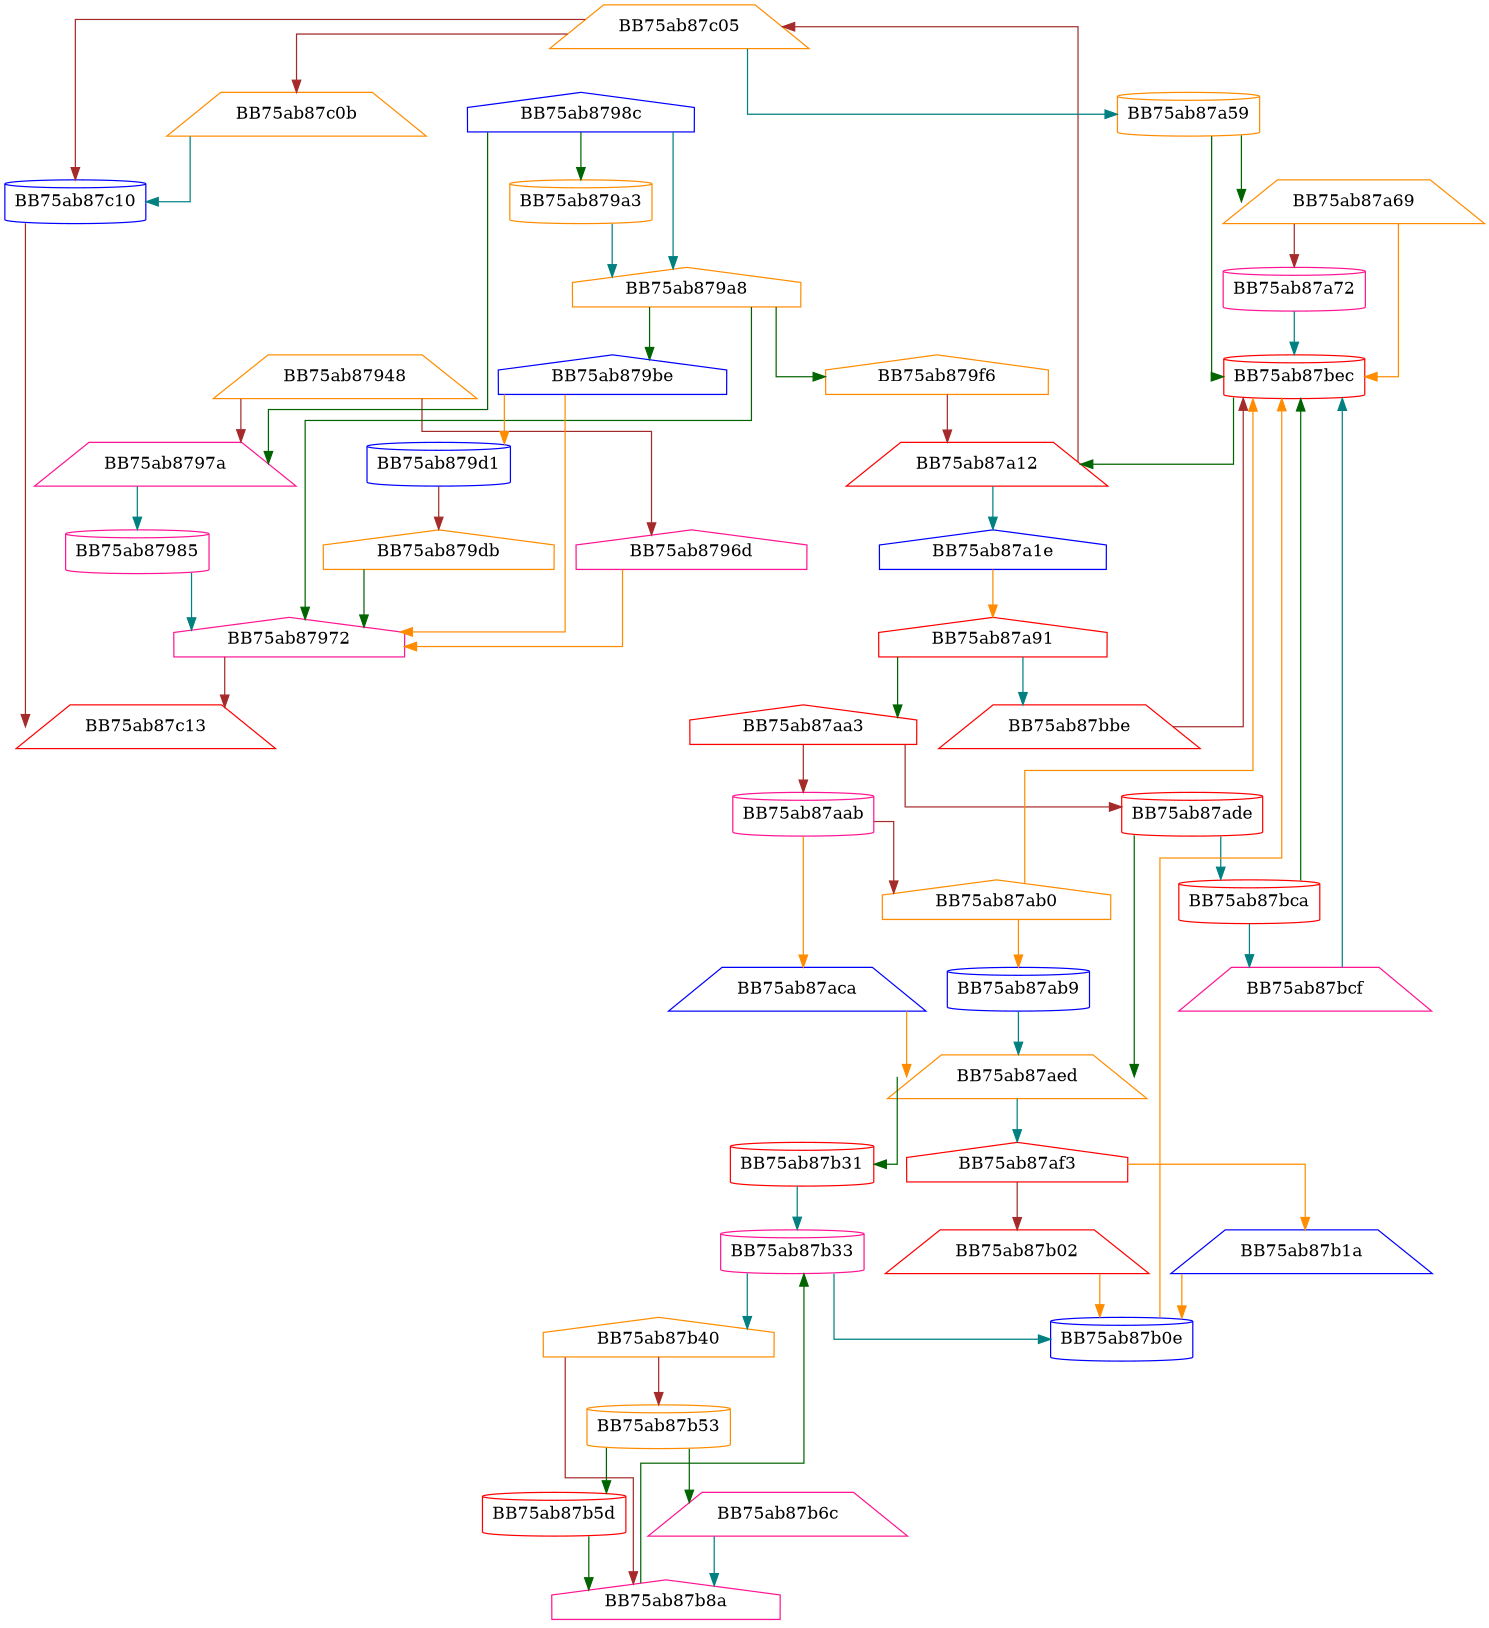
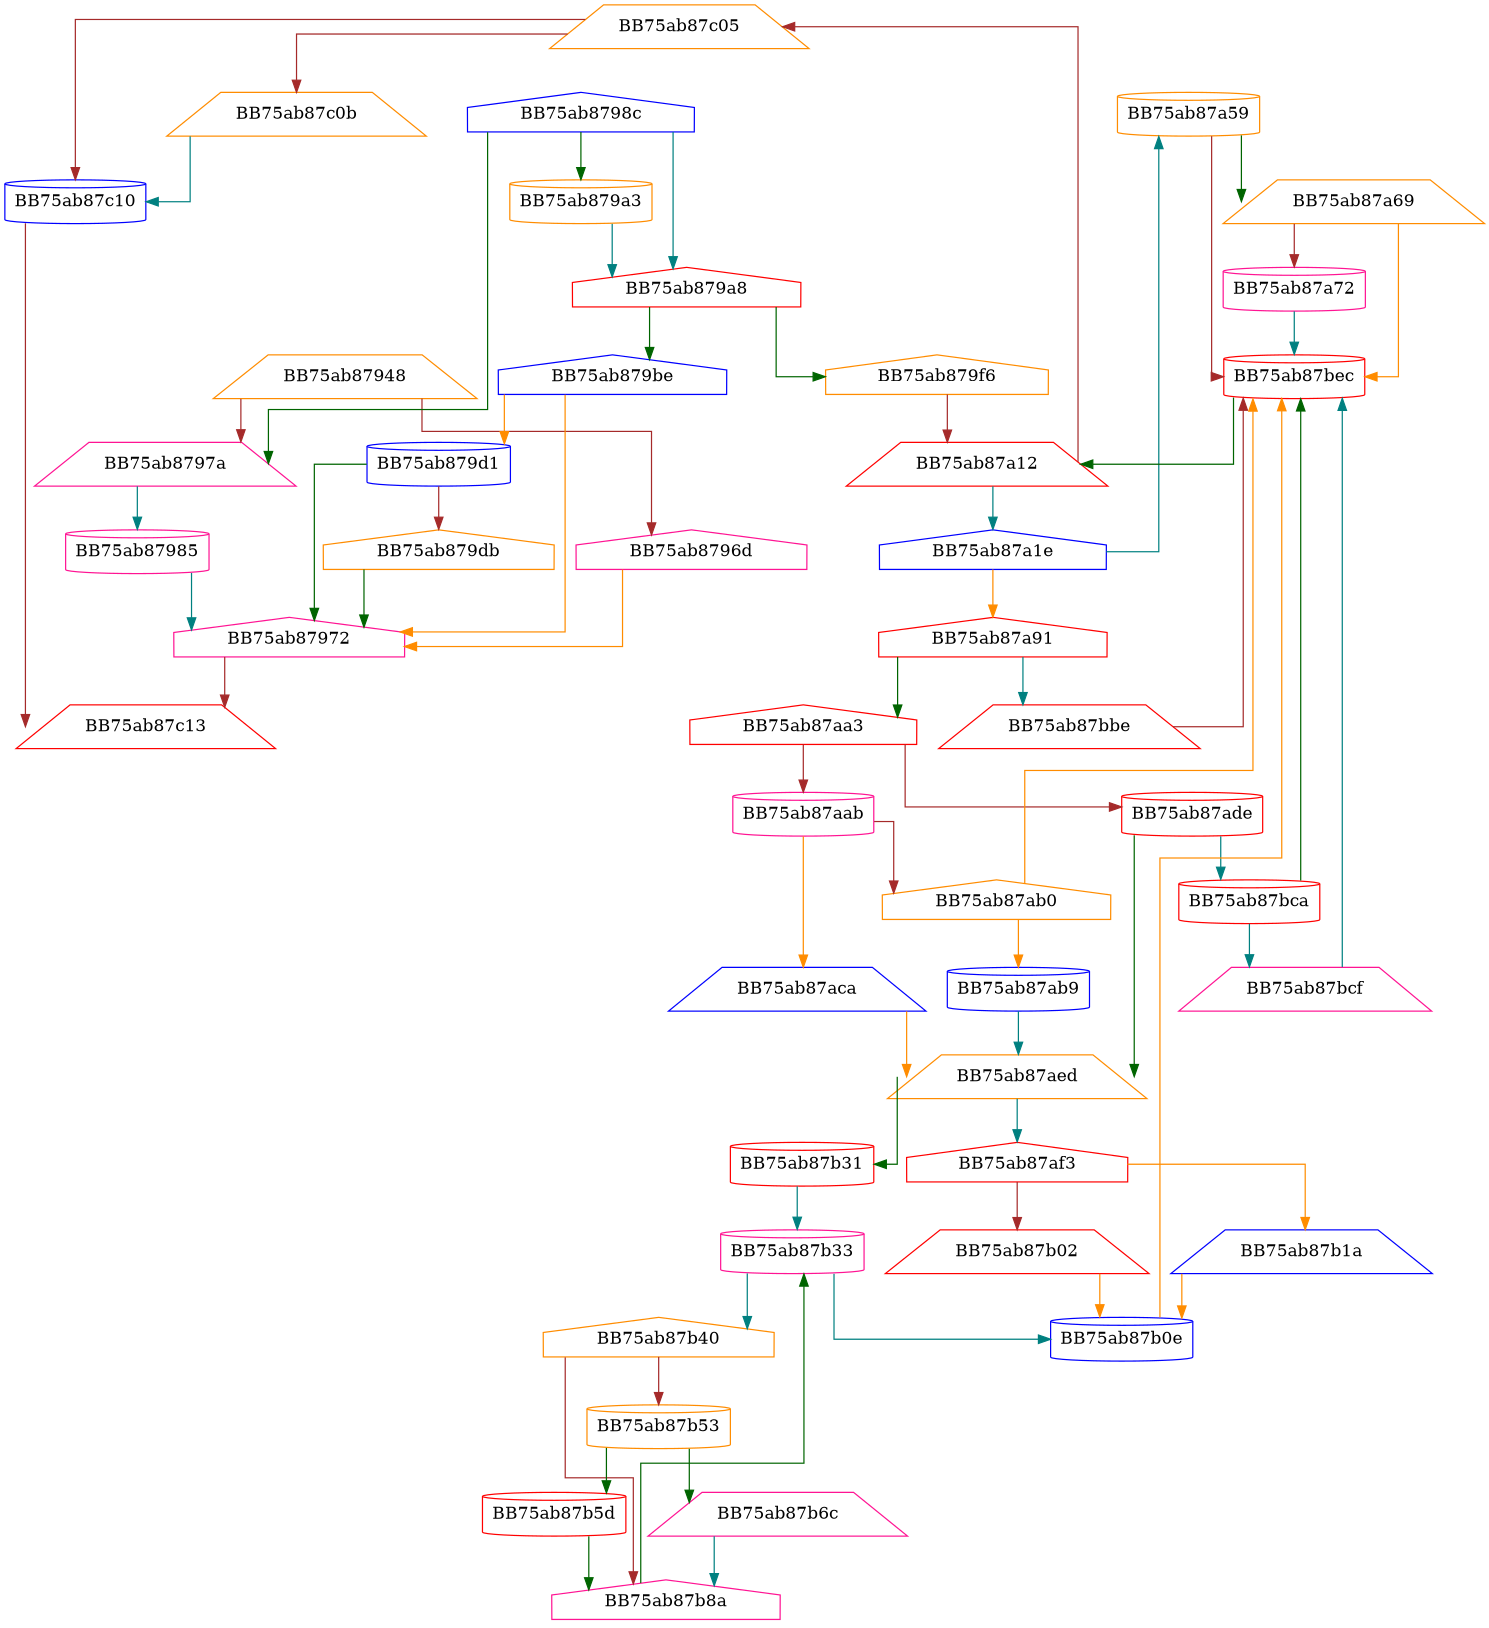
edge "BB75ab87c05" -> "BB75ab87a59": now "BB75ab87a1e" -> "BB75ab87a59"
edge "BB75ab87a59" -> "BB75ab87bec": color darkgreen -> brown
node "BB75ab879a8": color darkorange -> red
edge "BB75ab879a8" -> "BB75ab87972": now "BB75ab879d1" -> "BB75ab87972"
